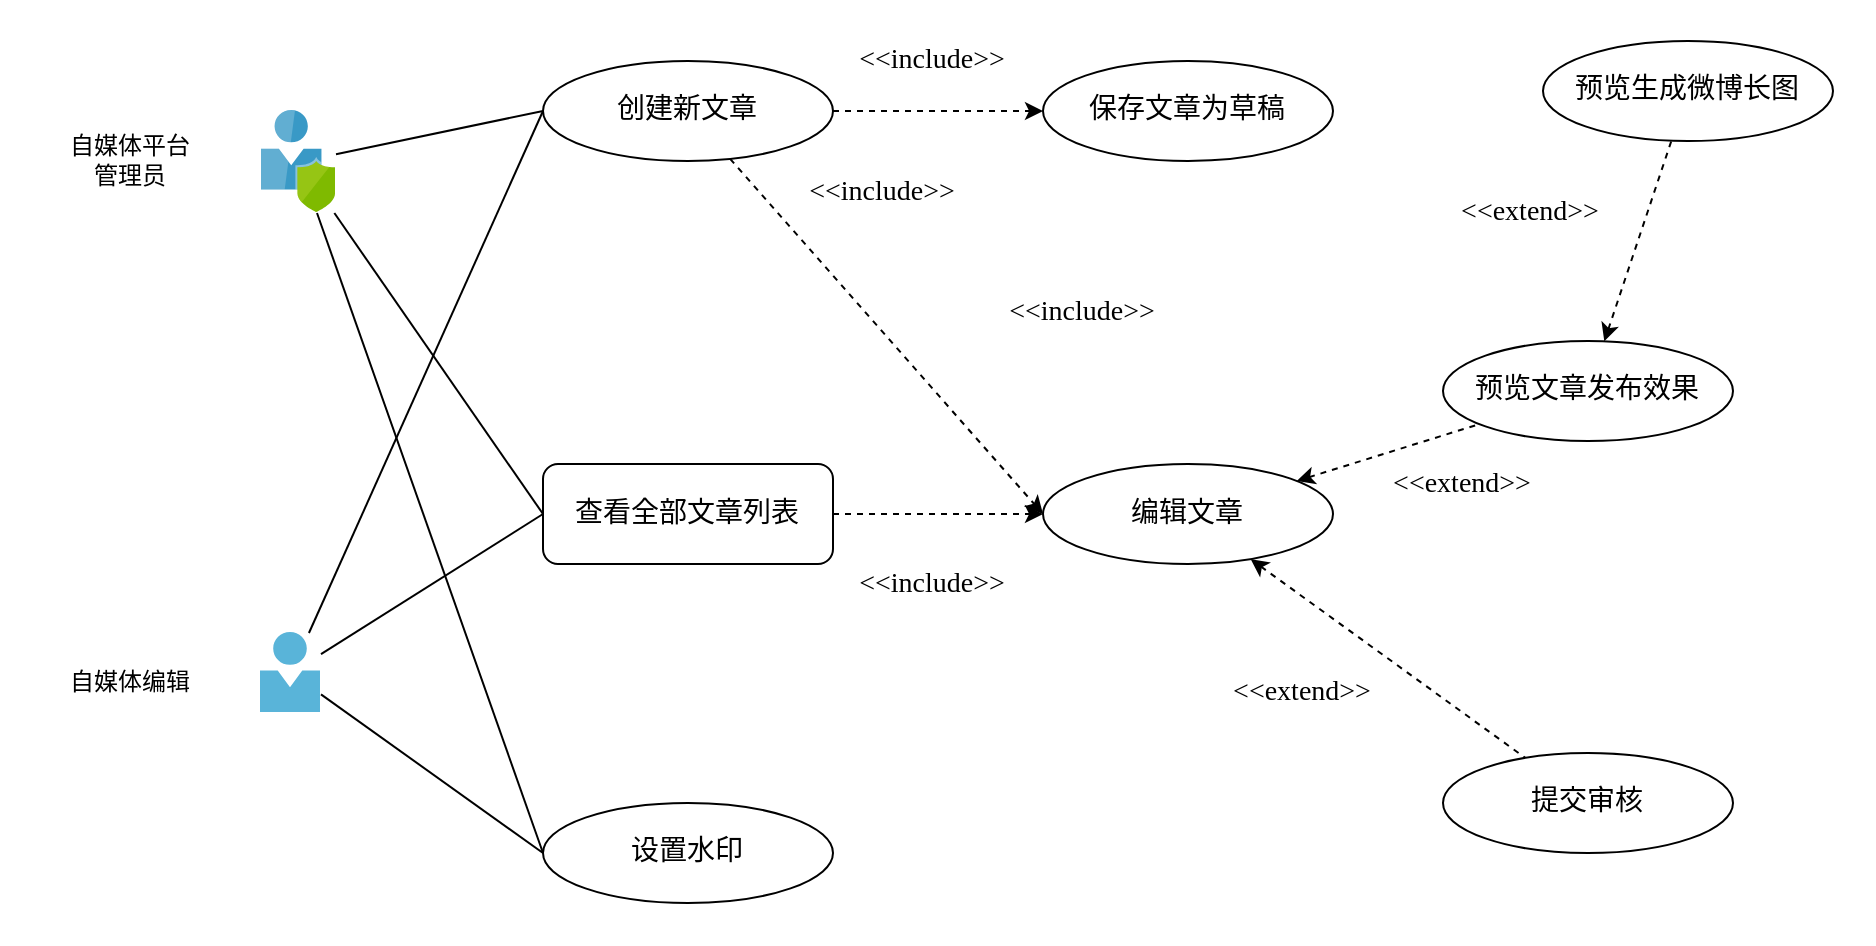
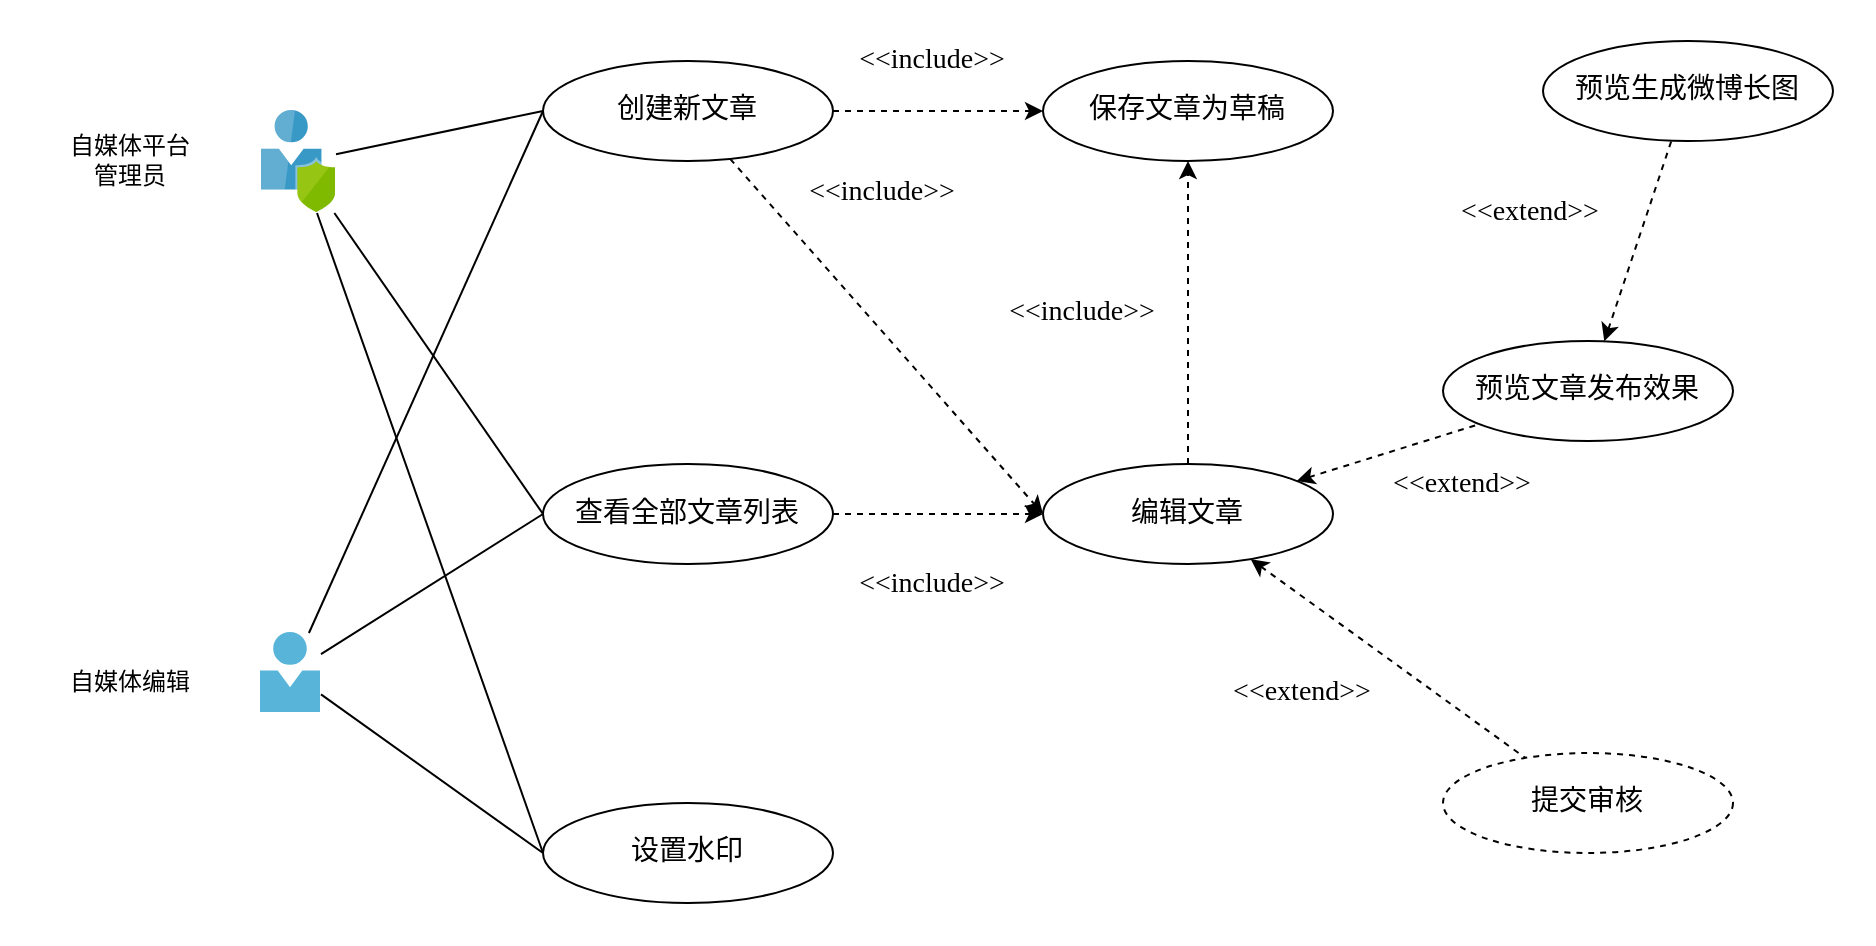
edge "编辑文章" -> "保存文章为草稿": added
node "查看全部文章列表": shape rounded rectangle -> ellipse
node "提交审核": style solid -> dashed
